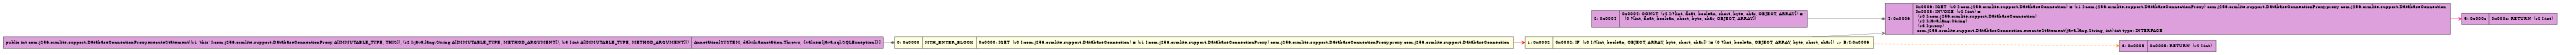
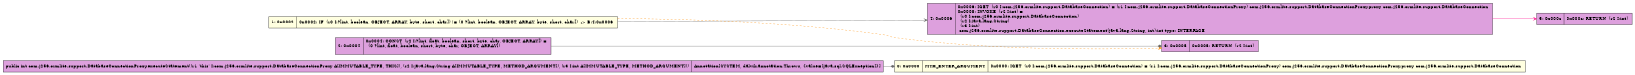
edge "2: 0x0004" -> "4: 0x0006": now "2: 0x0004" -> "3: 0x0005"
node "4: 0x0006": text "(r3 I:proxy)" -> "(r3 I:int)"
node "0: 0x0000": text "MTH_ENTER_BLOCK" -> "MTH_ENTER_ARGUMENT"
edge "0: 0x0000" -> "1: 0x0002": removed
